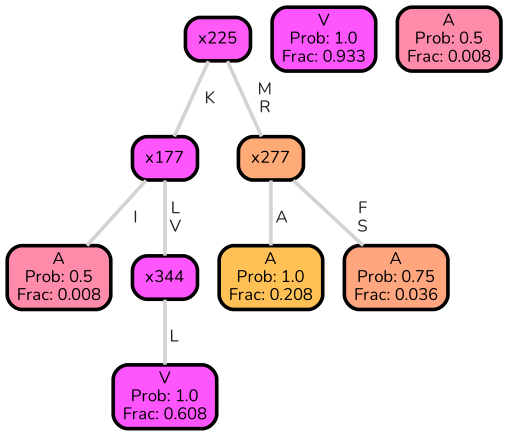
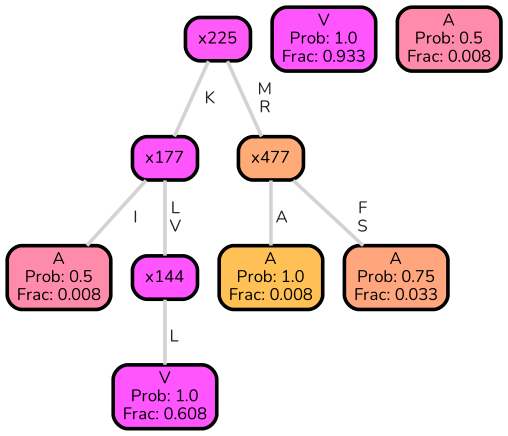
node "x277": label "x277" -> "x477"
node "x344": label "x344" -> "x144"
node "A Prob: 1.0 Frac: 0.208": label "A Prob: 1.0 Frac: 0.208" -> "A Prob: 1.0 Frac: 0.008"
node "A Prob: 0.75 Frac: 0.036": label "A Prob: 0.75 Frac: 0.036" -> "A Prob: 0.75 Frac: 0.033"
